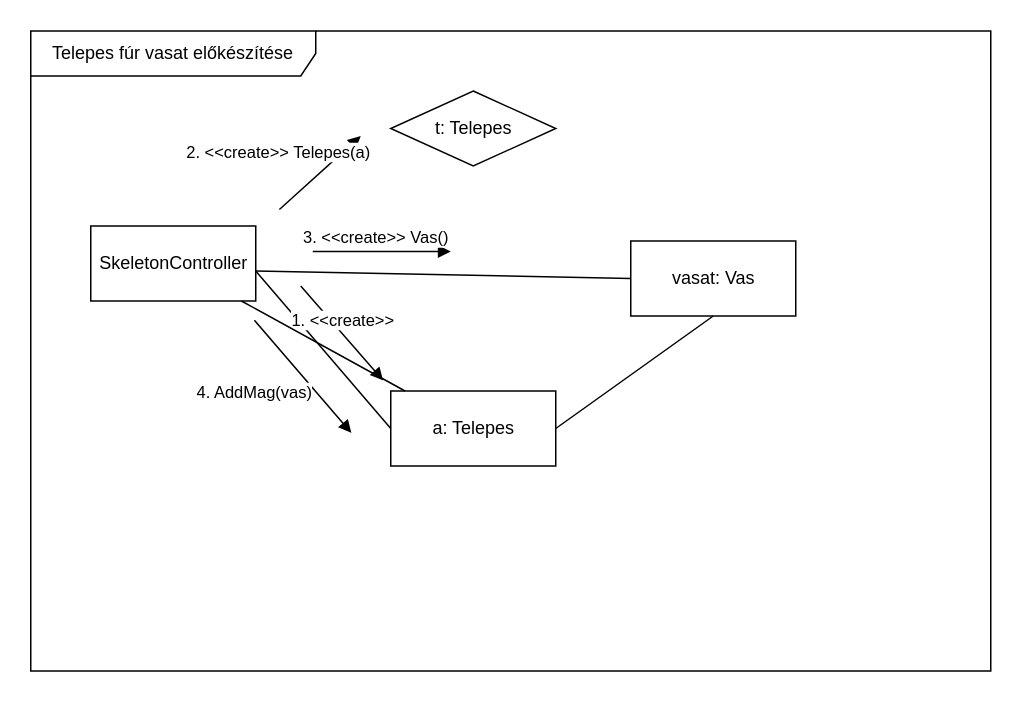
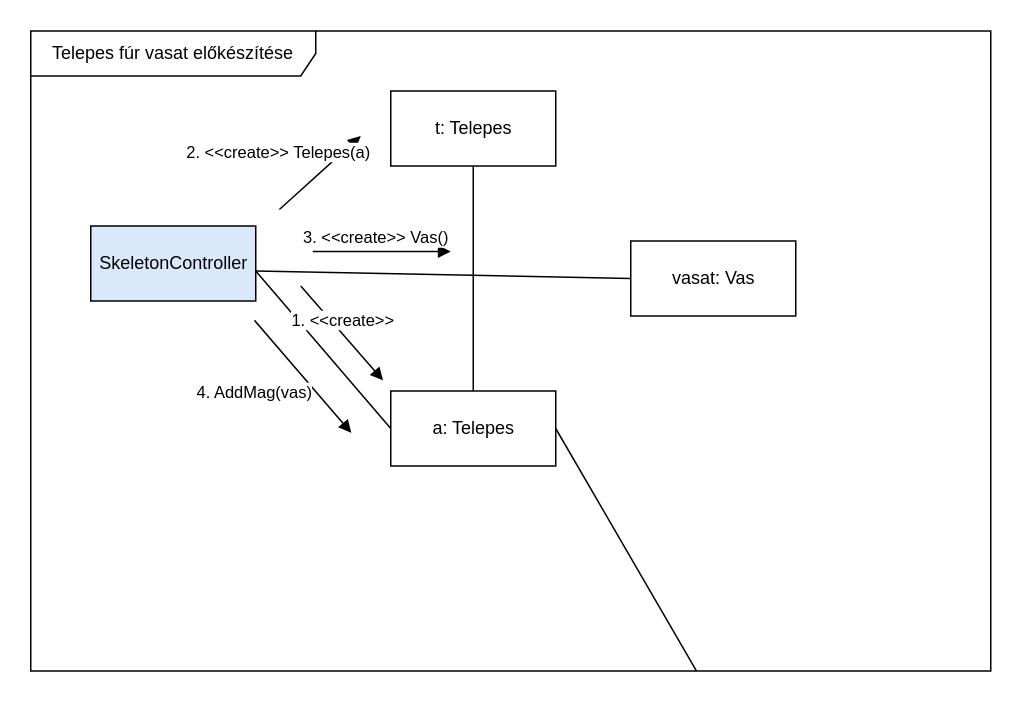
node "t: Telepes": shape diamond -> rectangle
node "SkeletonController": fillcolor #ffffff -> #dae8fc
edge "SkeletonController" -- "a: Telepes": now "t: Telepes" -- "a: Telepes"
edge "vasat: Vas" -- "a: Telepes": now "Telepes fúr vasat előkészítése" -- "a: Telepes"
